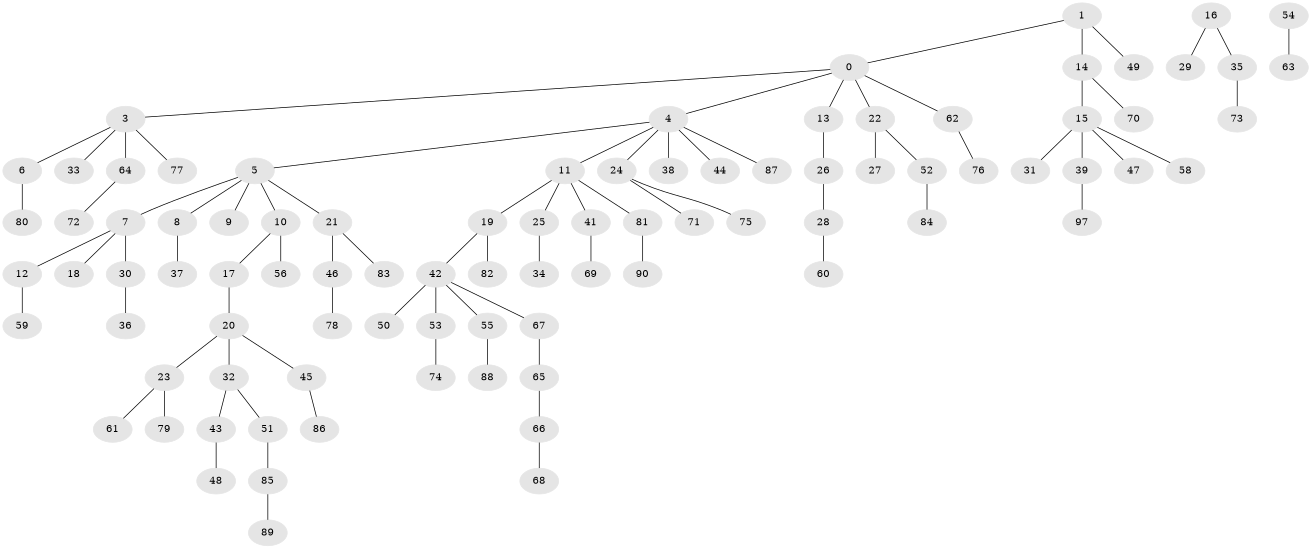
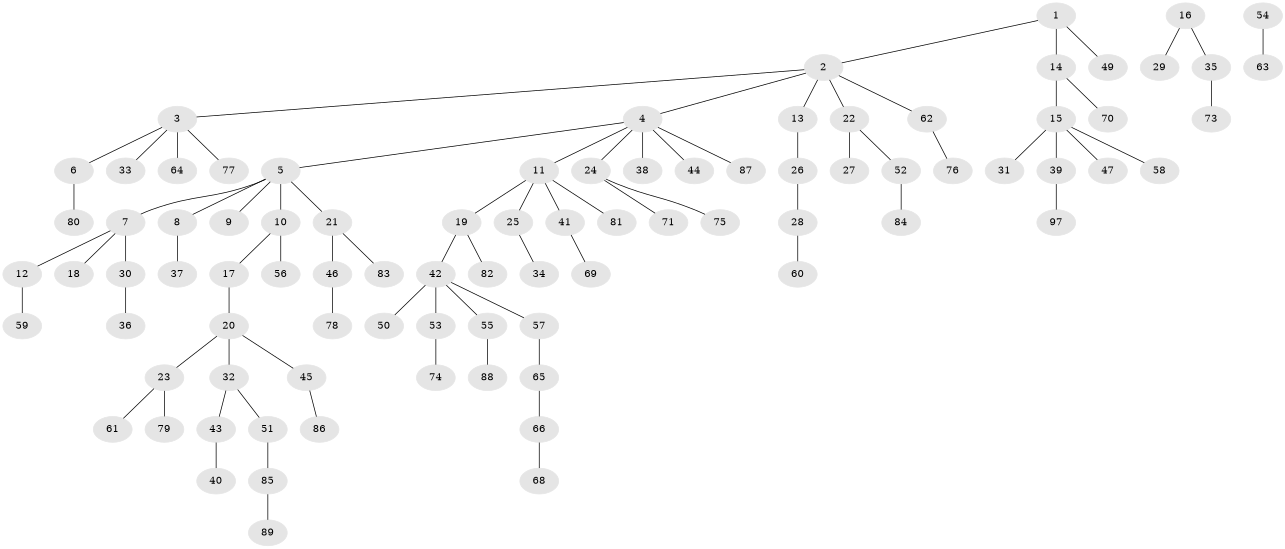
node "0": label "0" -> "2"
node "72": removed
node "90": removed
node "67": label "67" -> "57"
node "48": label "48" -> "40"
